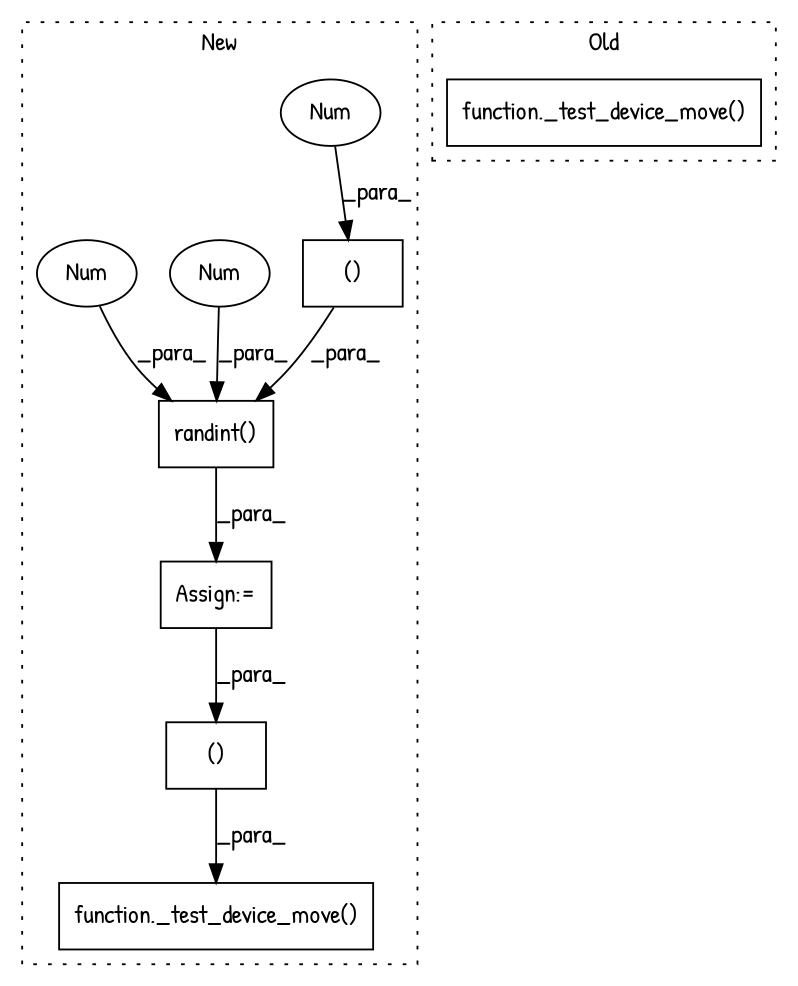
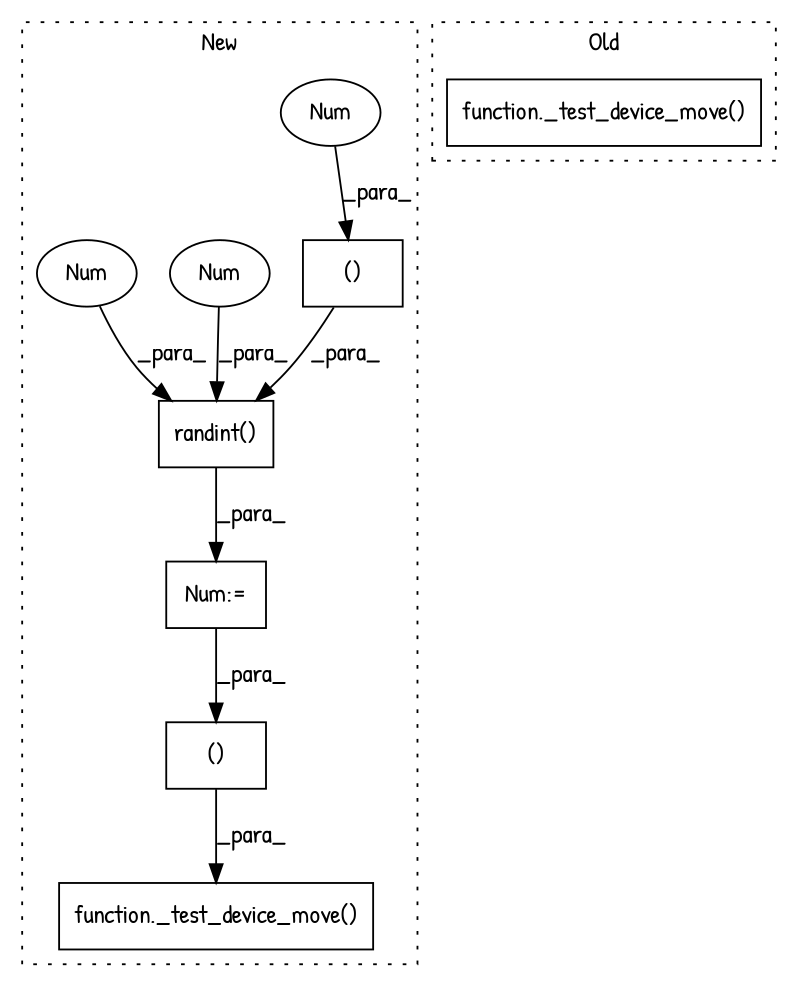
node "Assign:=": label "Assign:=" -> "Num:="
